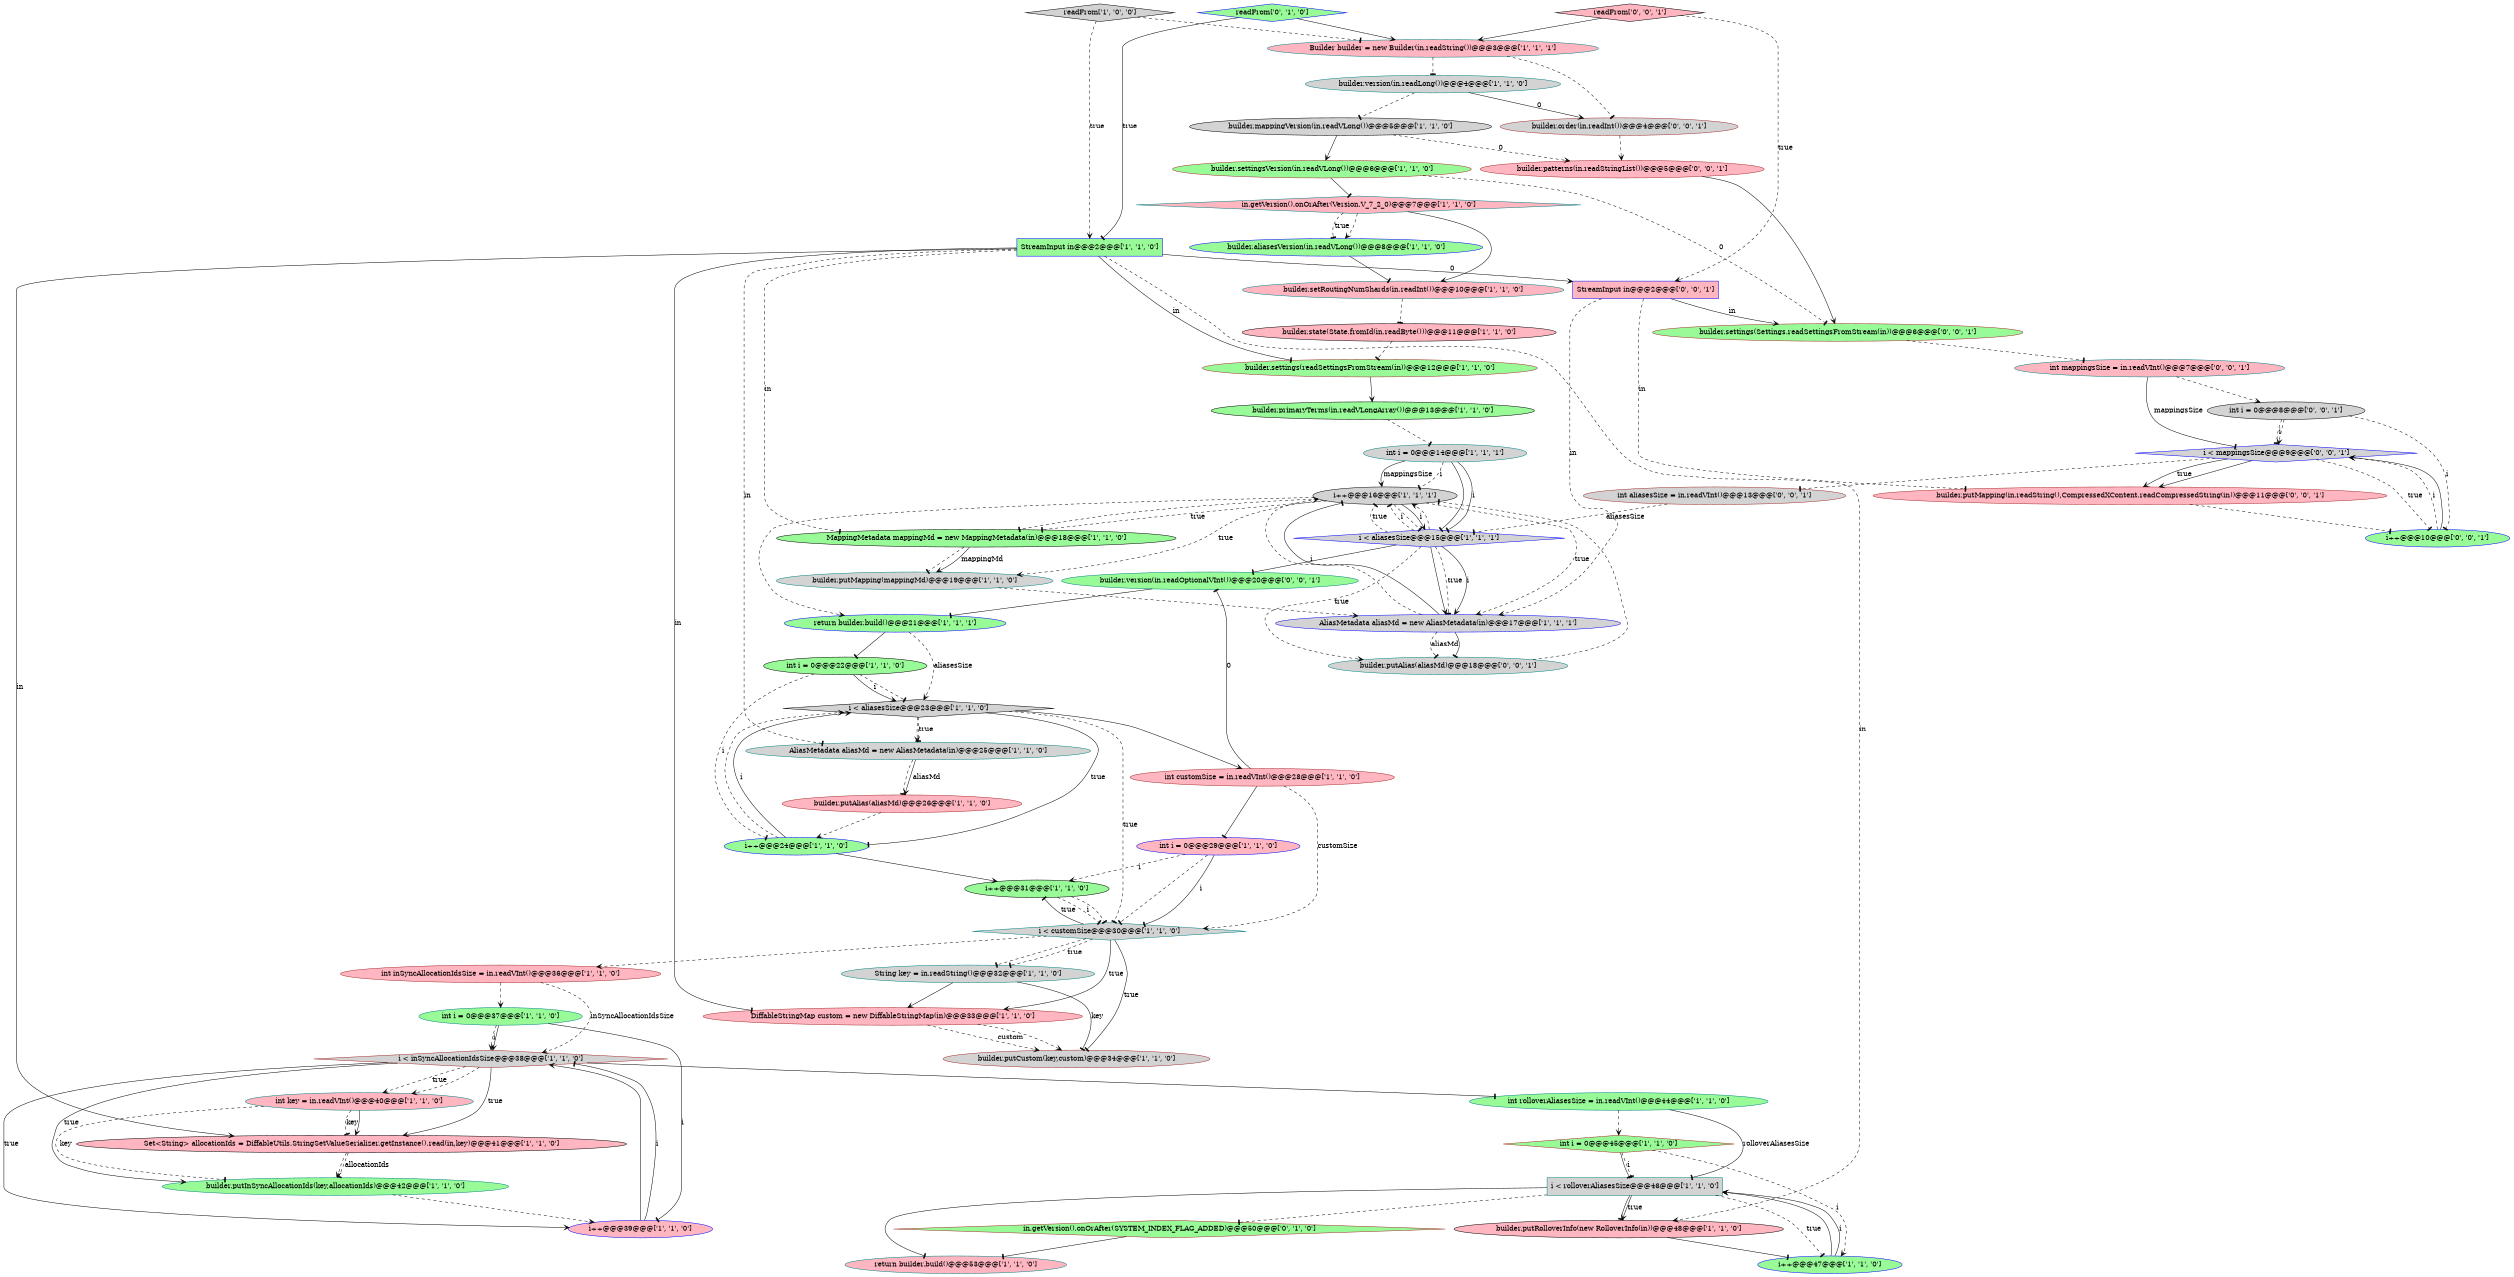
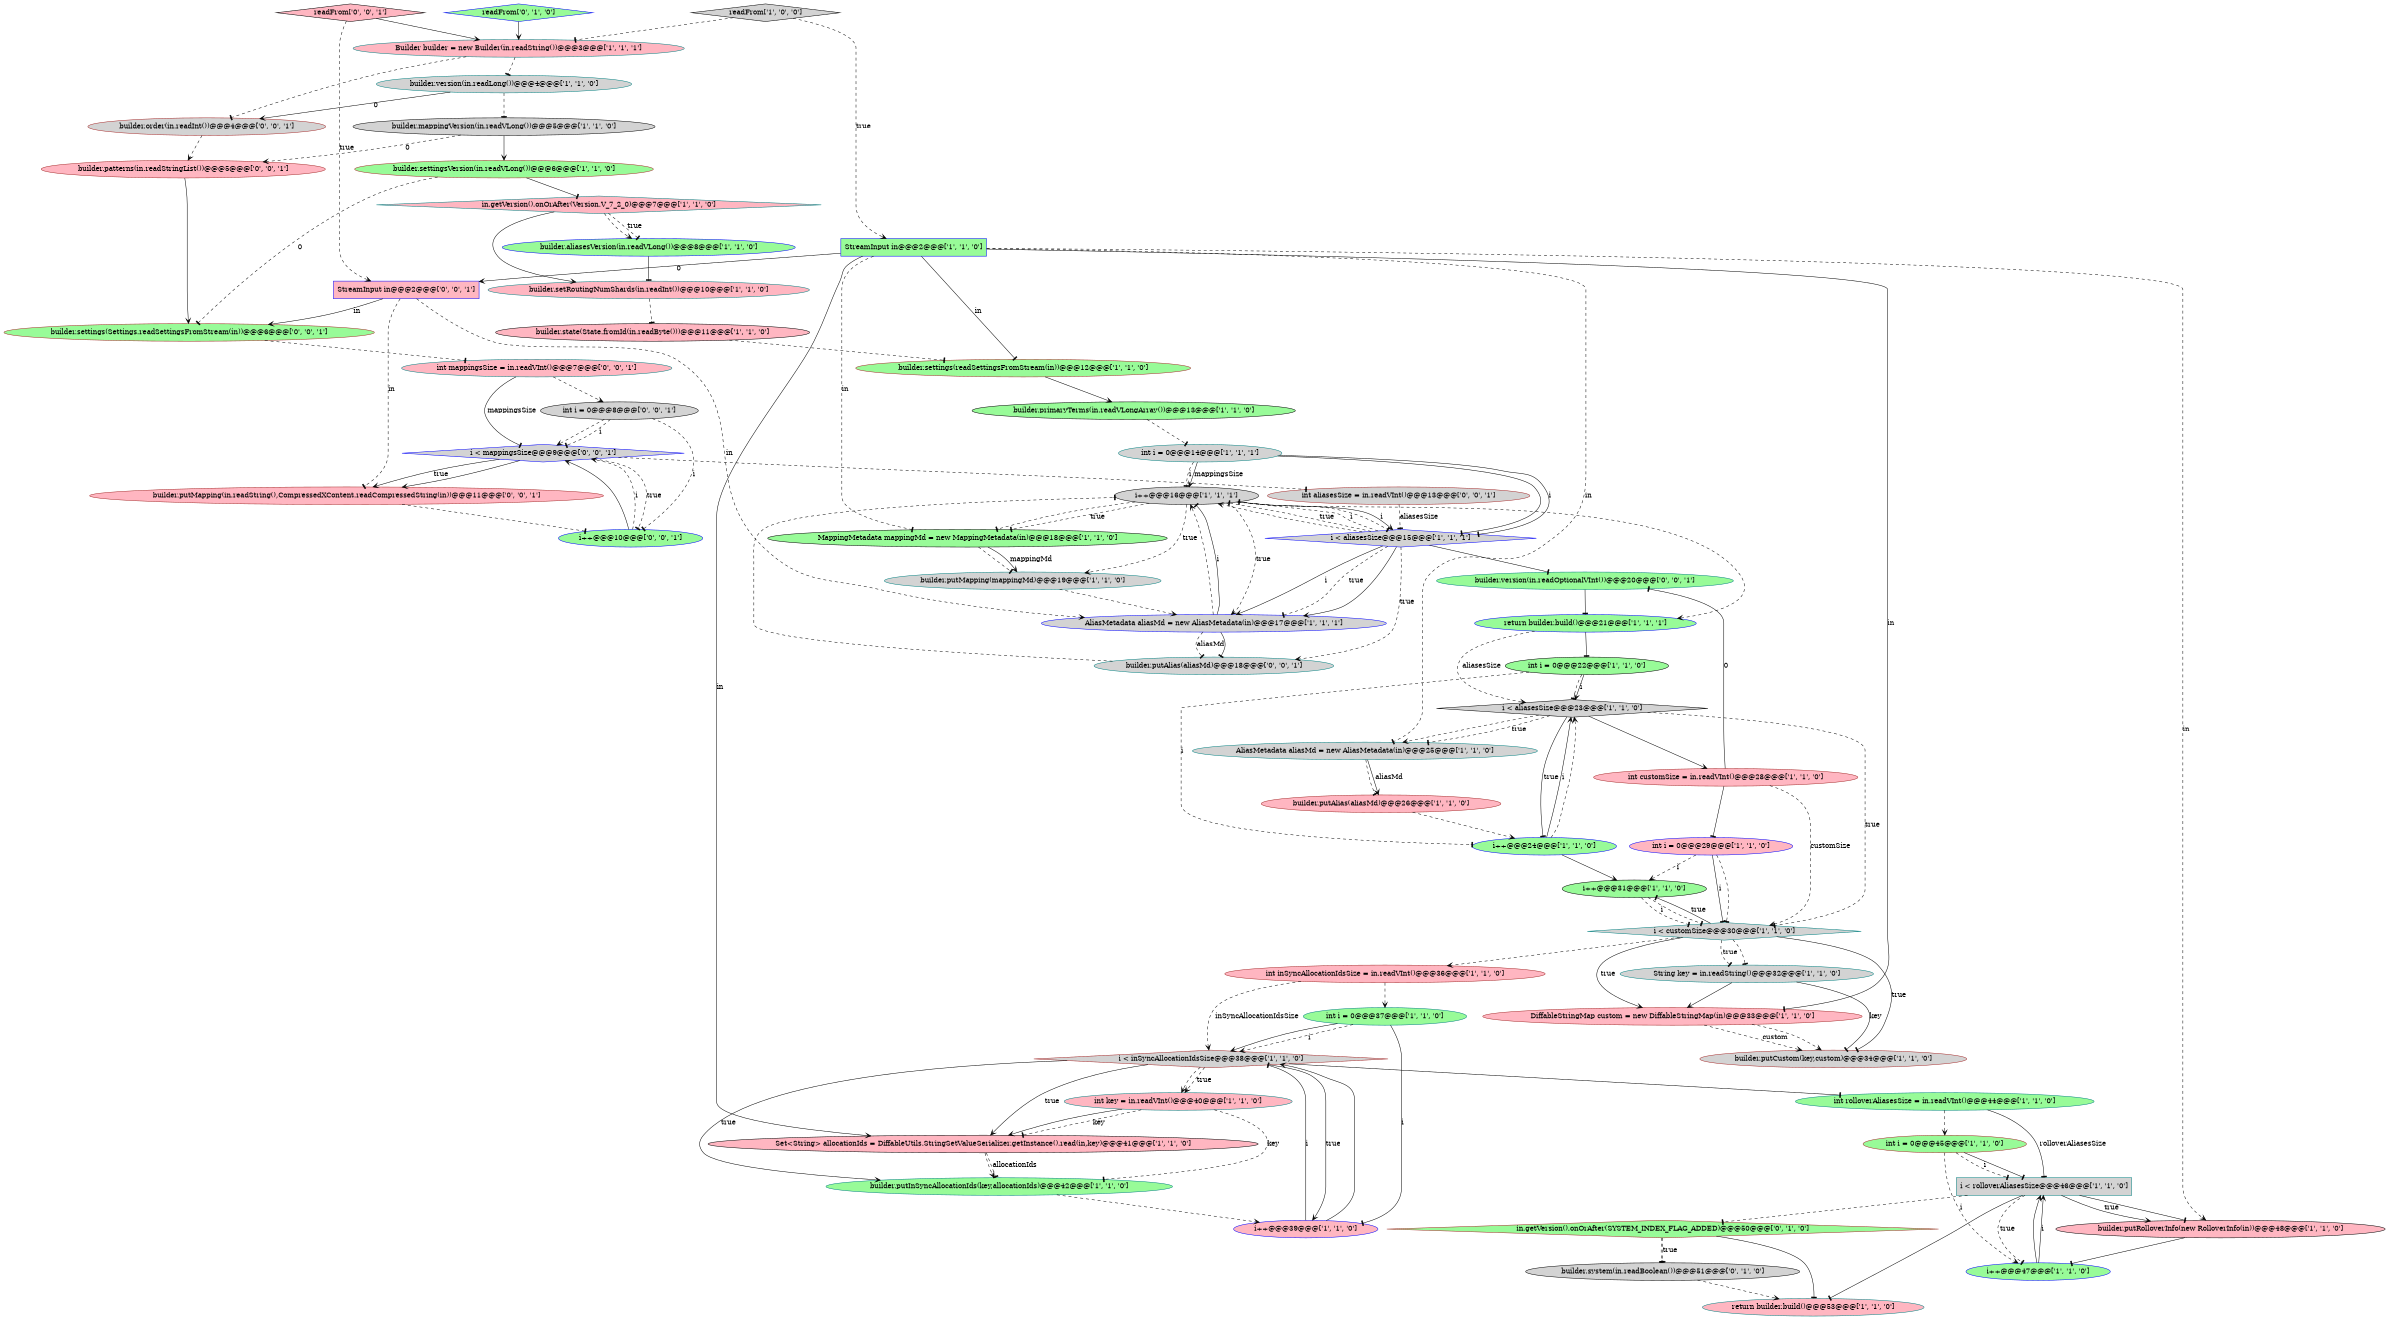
edge "readFrom['0', '1', '0']" -> "StreamInput in@@@2@@@['1', '1', '0']": removed, label "true"
node "int i = 0@@@45@@@['1', '1', '0']": shape diamond -> ellipse
node "builder.system(in.readBoolean())@@@51@@@['0', '1', '0']": added
